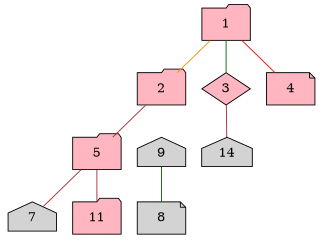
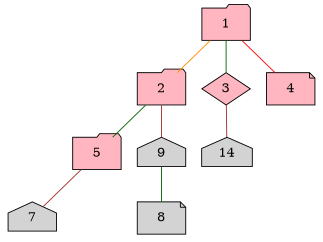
edge "2" -- "5": color brown -> darkgreen
edge "2" -- "9": added
node "11": removed
